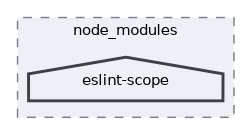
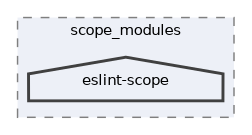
cluster "node_modules": label "node_modules" -> "scope_modules"
